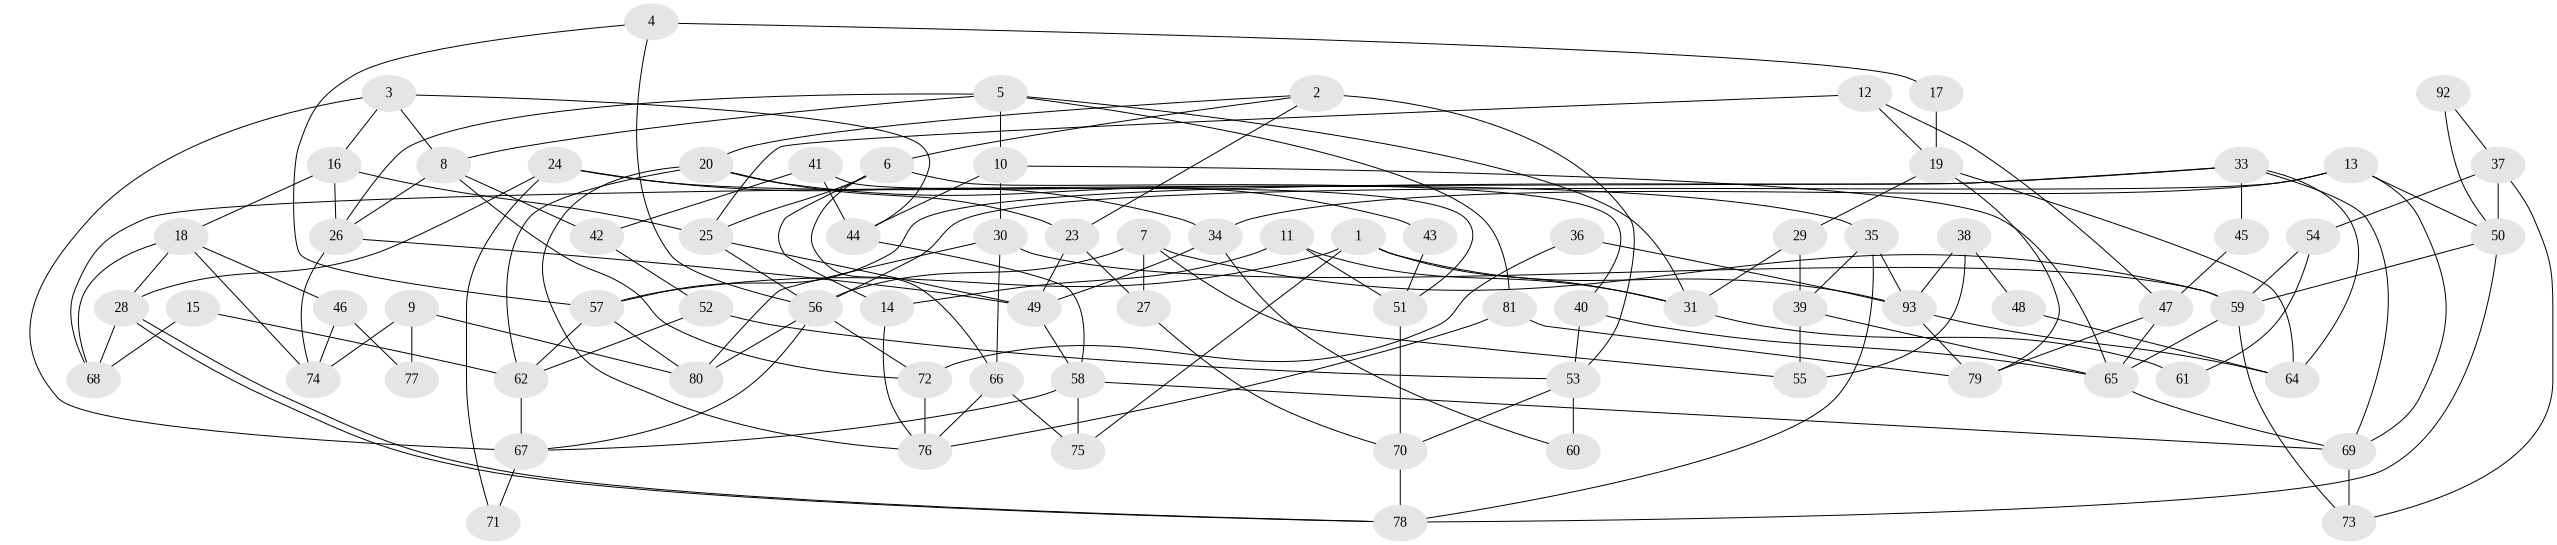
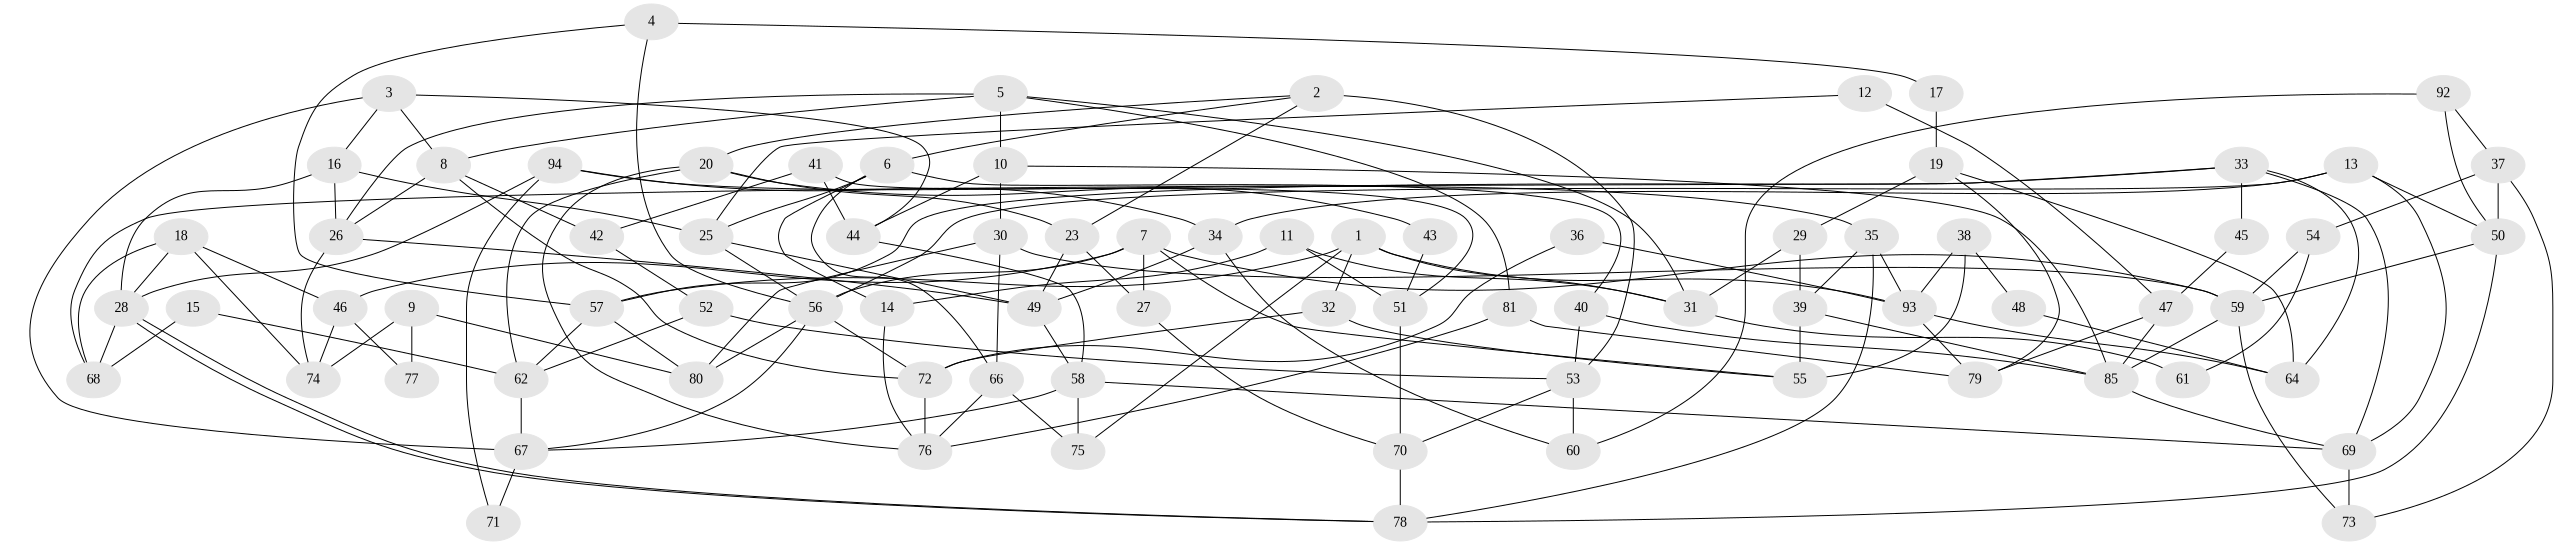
edge "12" -- "19": removed
edge "92" -- "60": added
node "24": label "24" -> "94"
edge "16" -- "18": now "16" -- "28"
edge "7" -- "46": added
node "32": added
node "65": label "65" -> "85"
